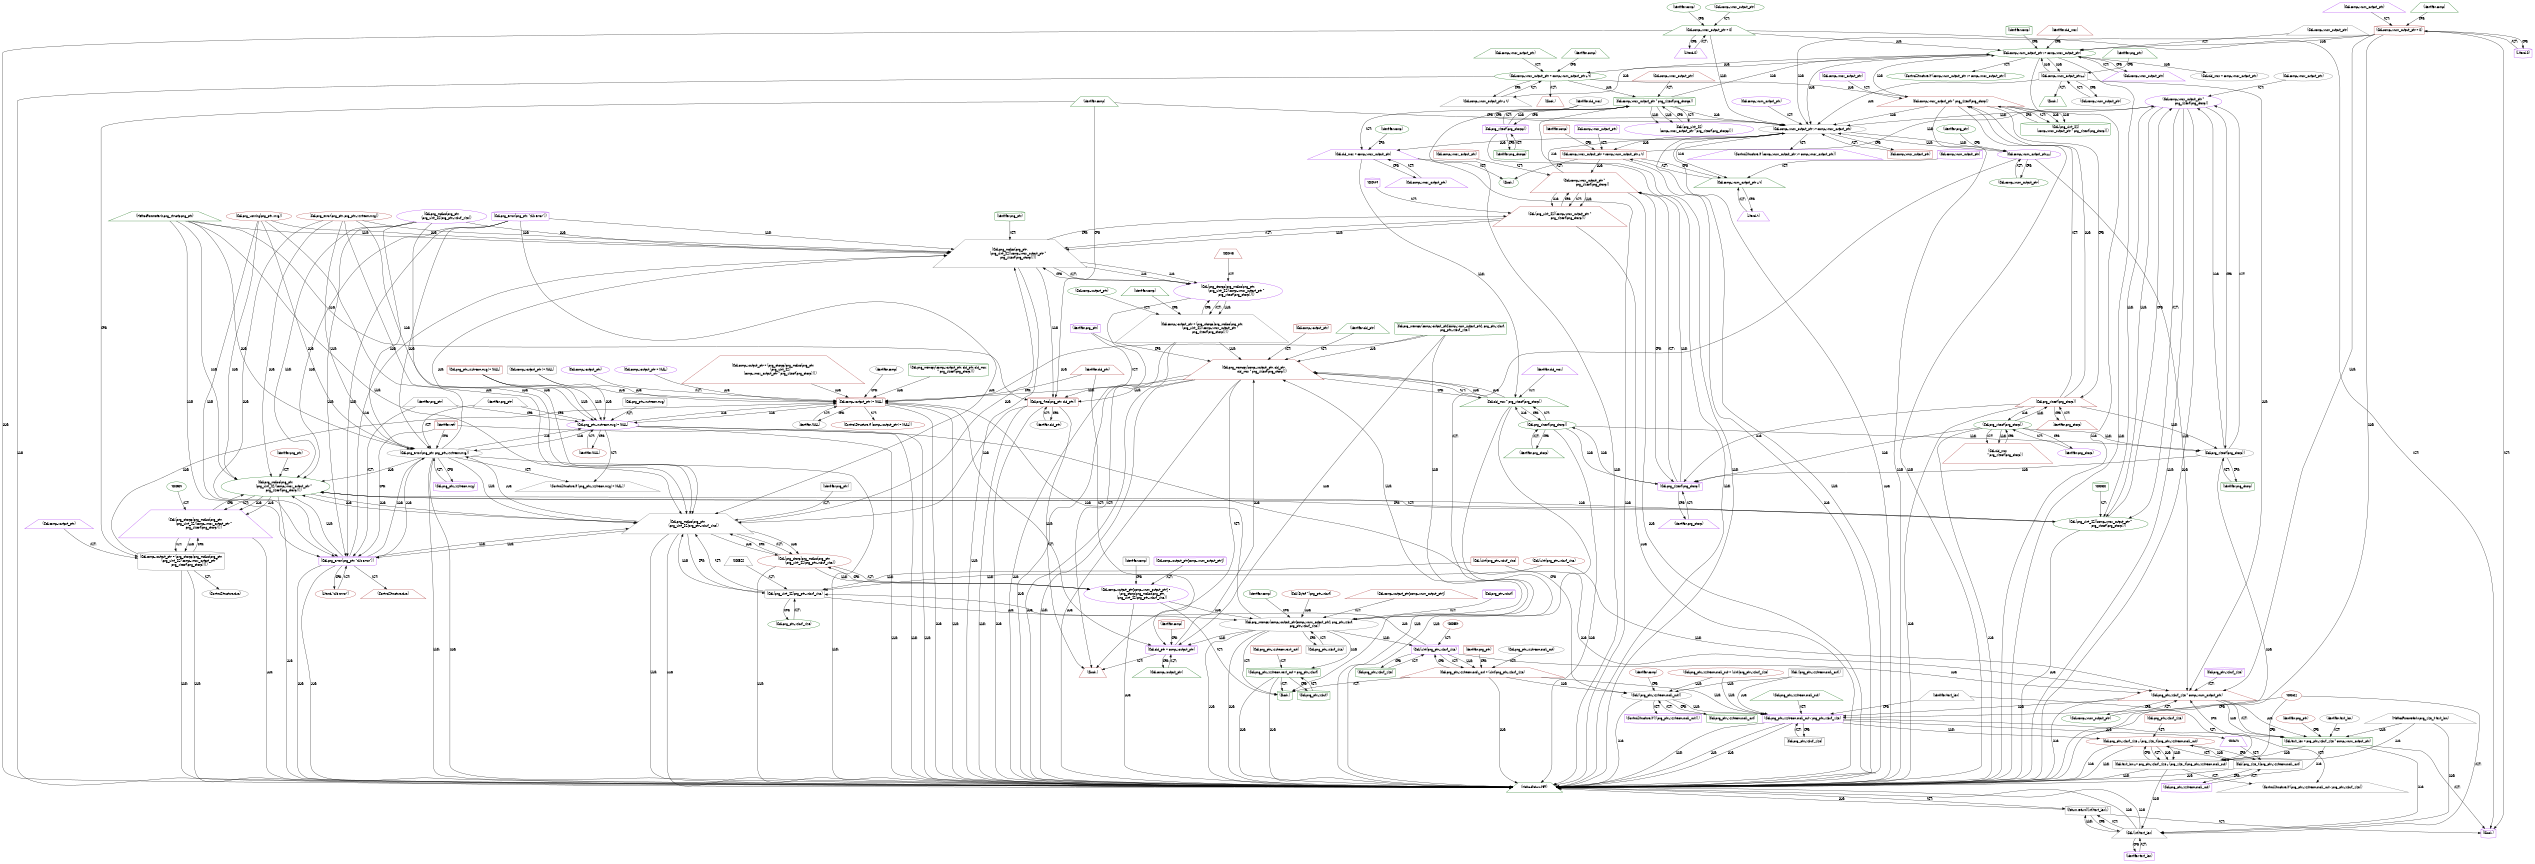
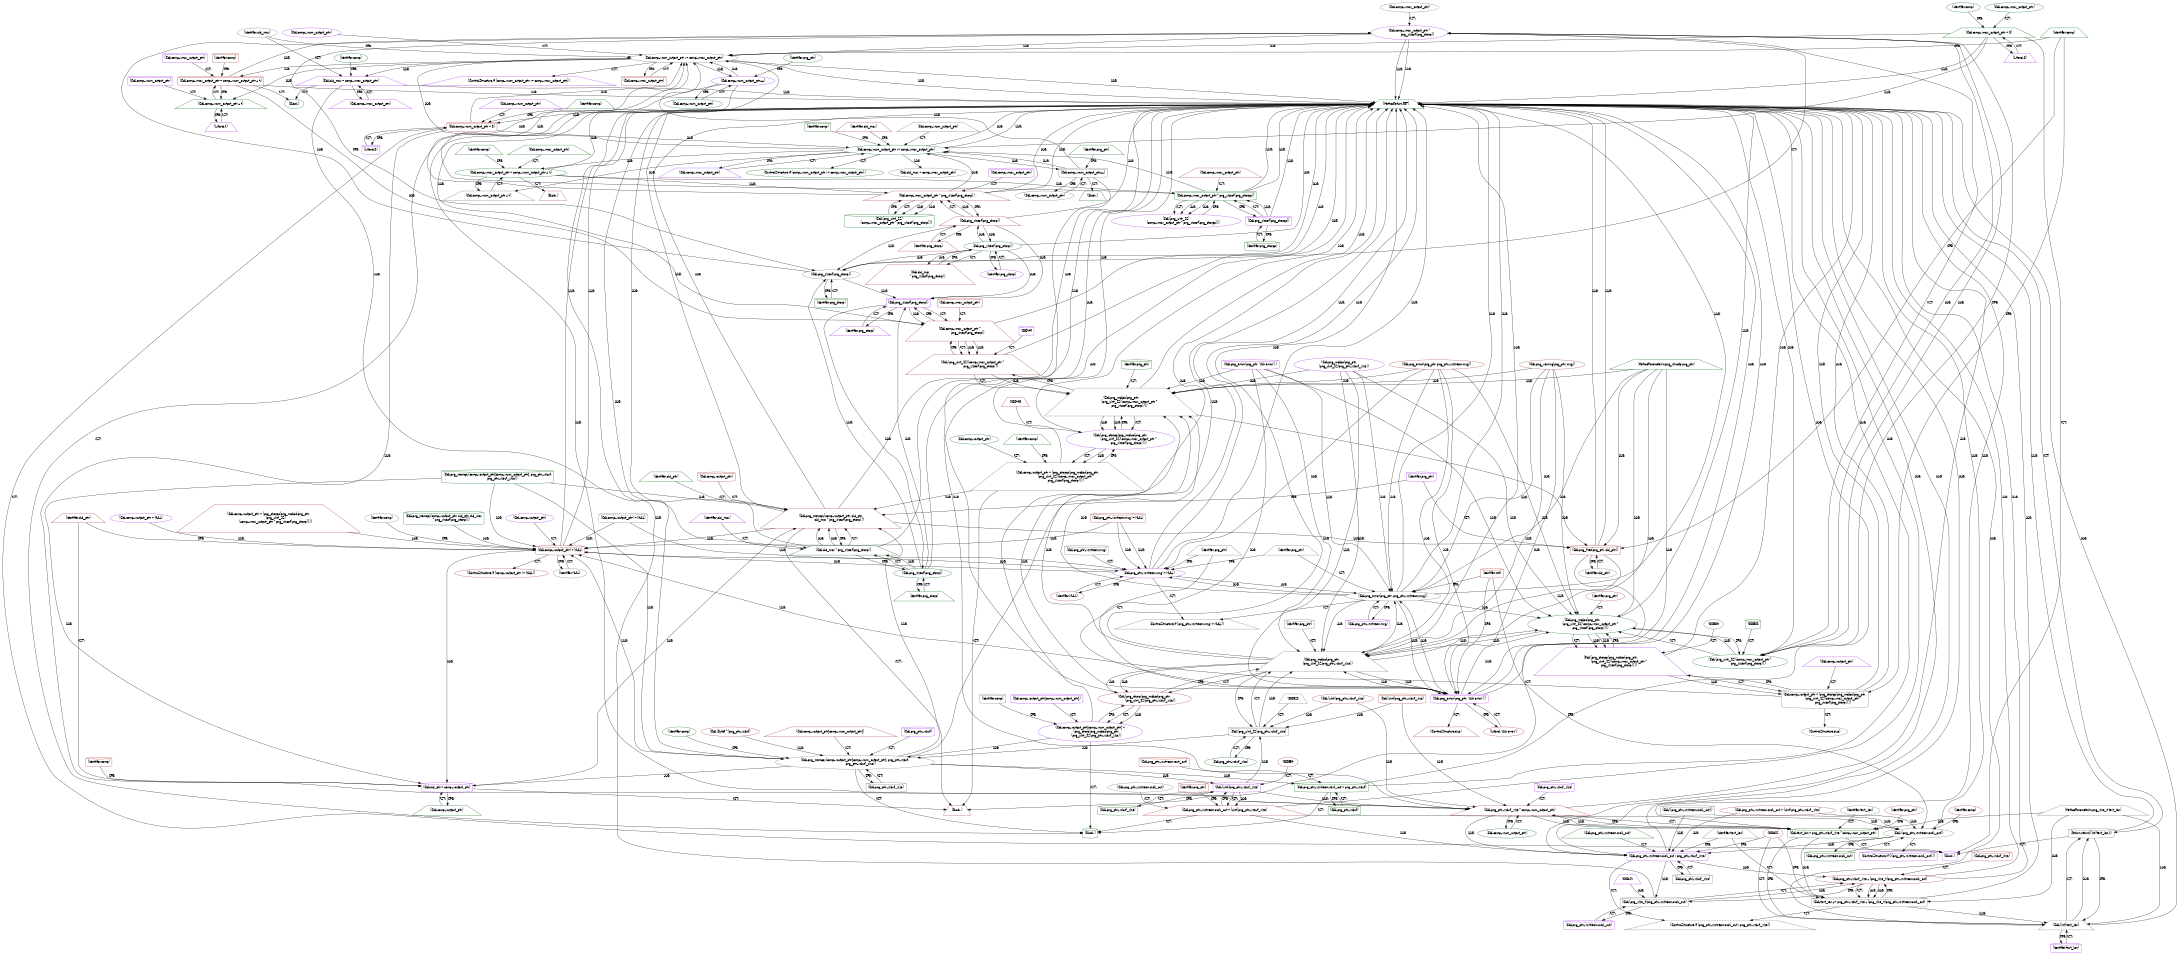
edge "(Call,comp->num_output_ptr = 0)" -> "(MethodReturn,RET)": reversed
edge "(Call,png_ptr->zstream.avail_out < png_ptr->zbuf_size)" -> "1000624": now "(Call,png_ptr->zstream.avail_out < png_ptr->zbuf_size)" -> "(Call,(png_size_t)png_ptr->zstream.avail_out)"
edge "1000624" -> "(Call,(png_size_t)png_ptr->zstream.avail_out)": label "AST: " -> "DDG: "
edge "(Call,text_len = png_ptr->zbuf_size * comp->num_output_ptr)" -> "(Call,(int)text_len)": label "DDG: " -> "CFG: "
